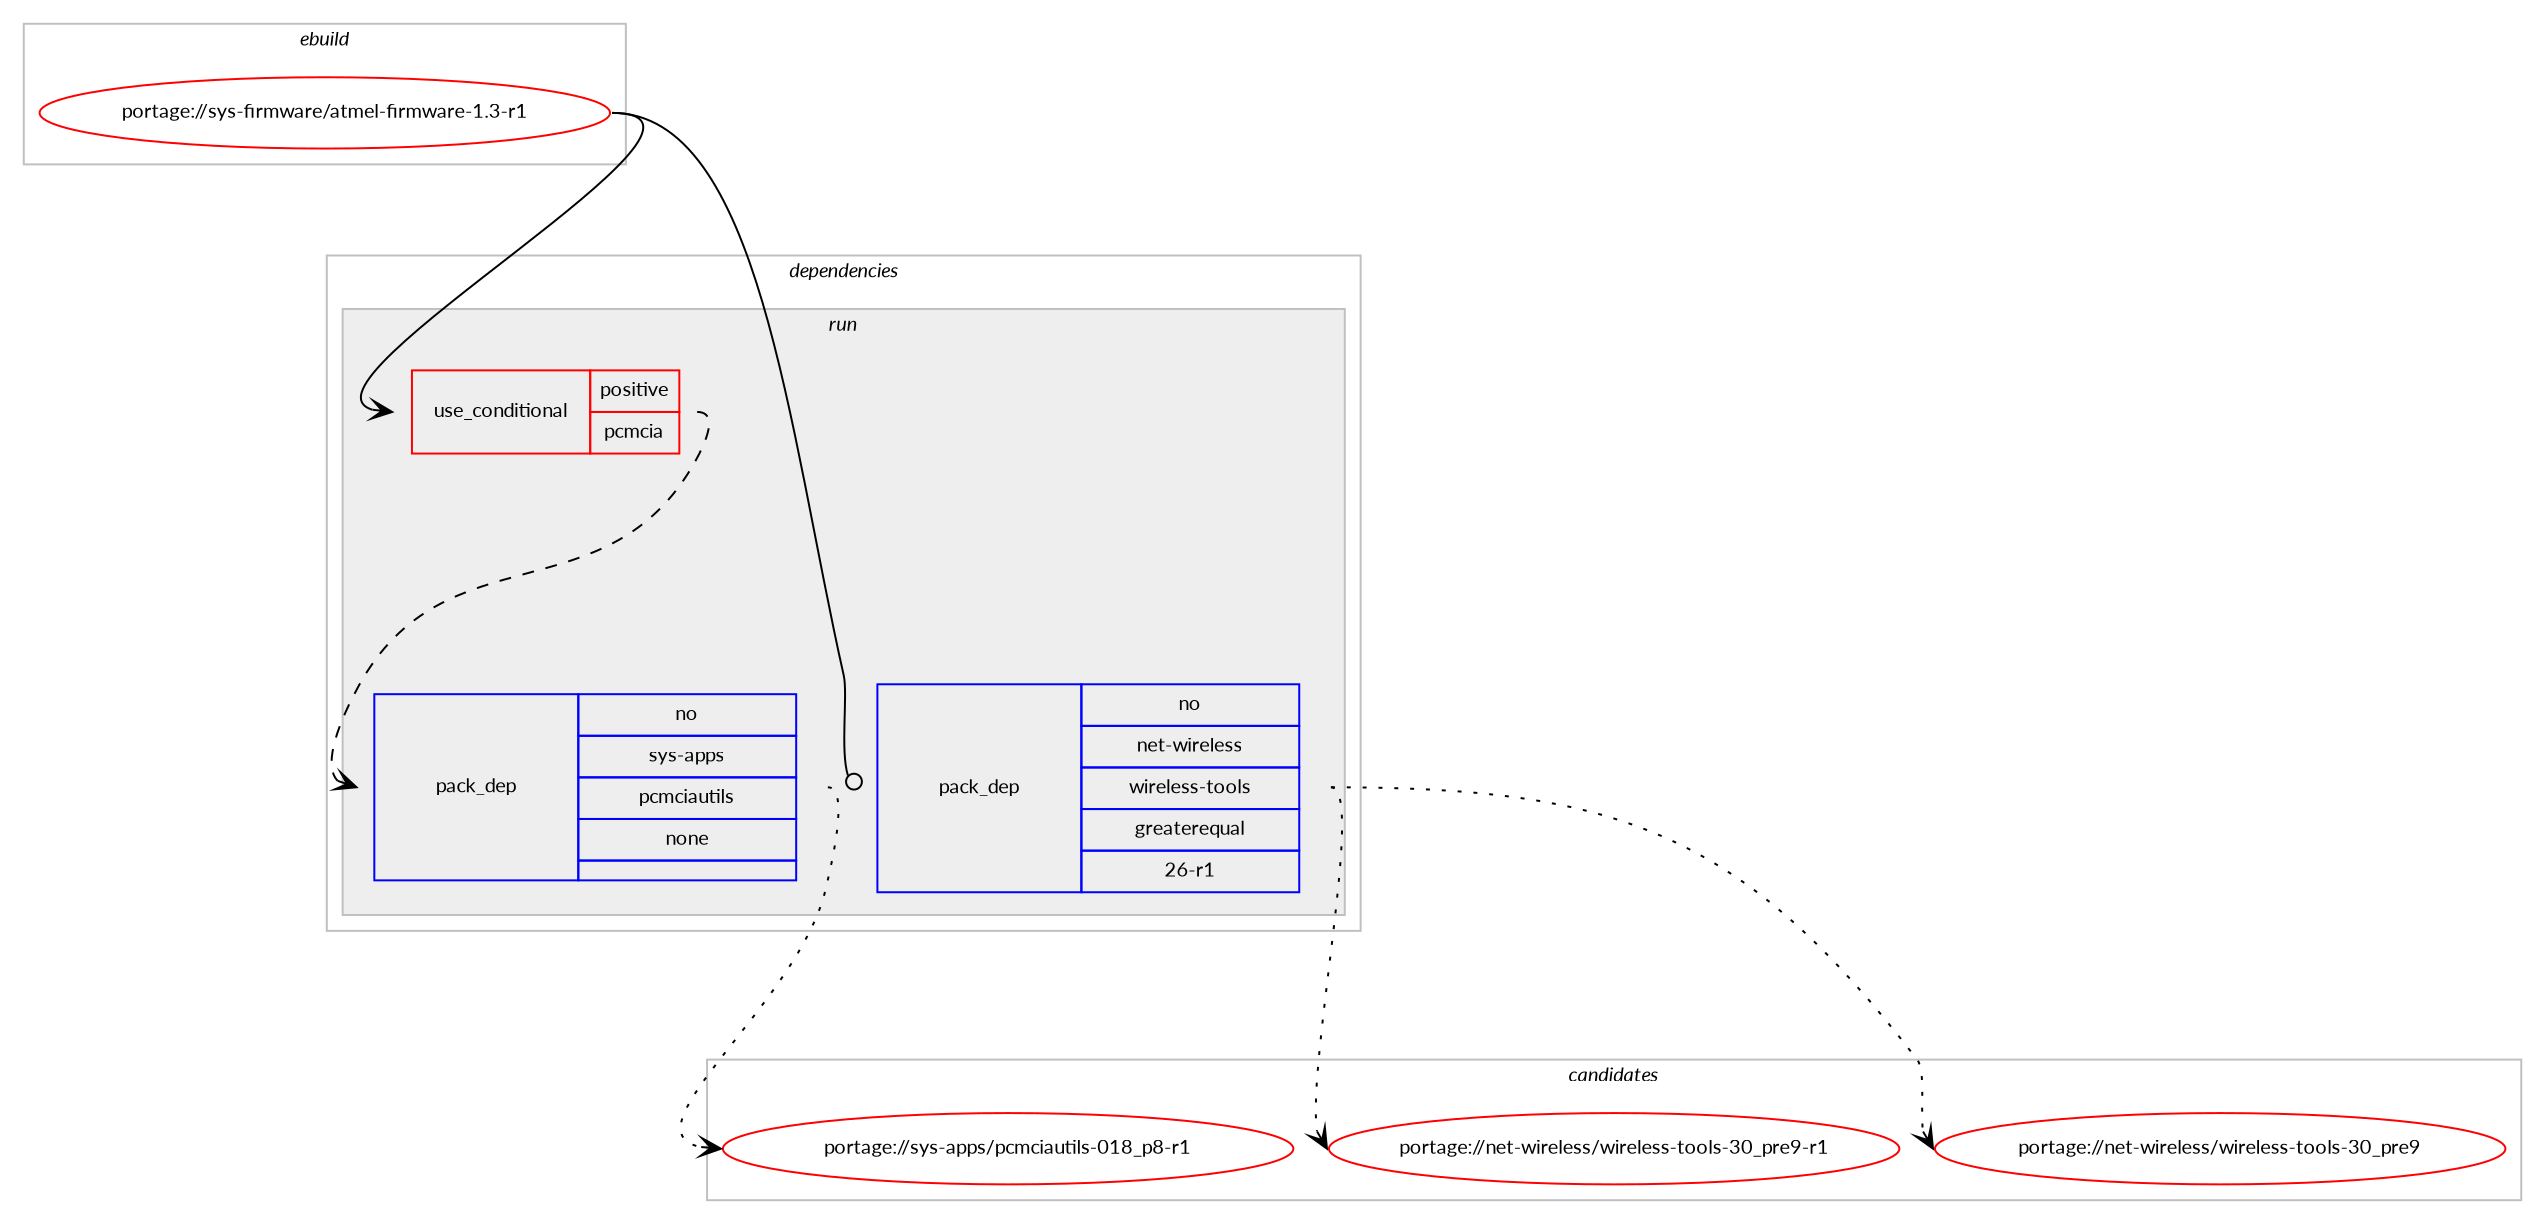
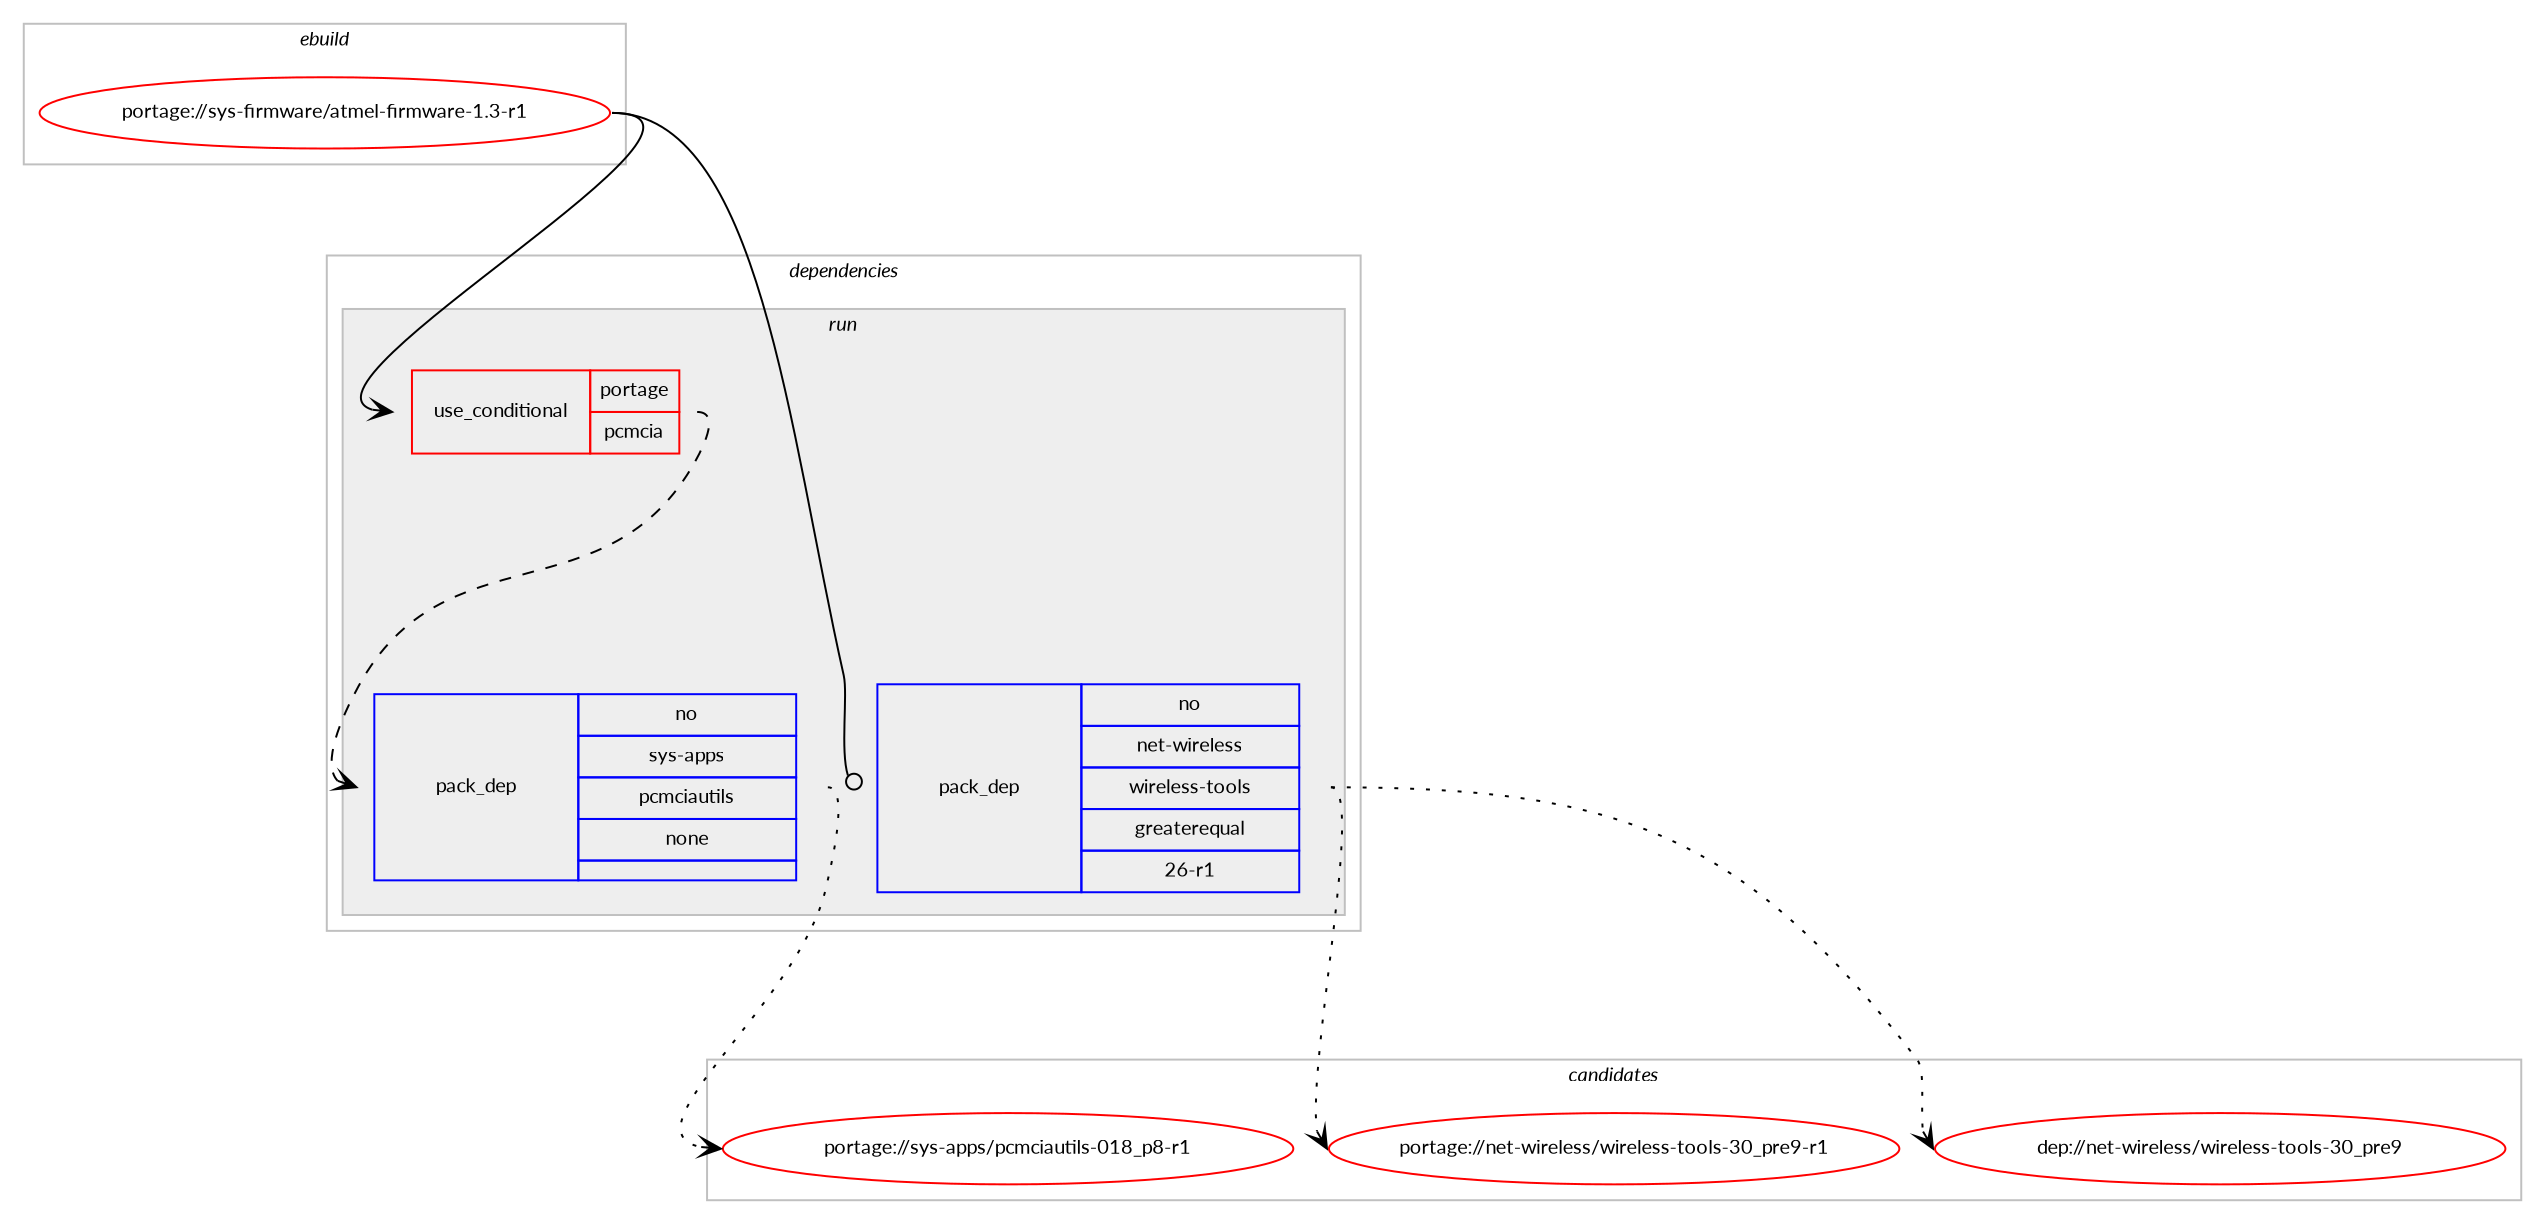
node "use_conditional": text "positive" -> "portage"
node "portage://net-wireless/wireless-tools-30_pre9": label "portage://net-wireless/wireless-tools-30_pre9" -> "dep://net-wireless/wireless-tools-30_pre9"
